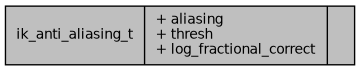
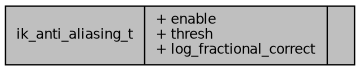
node "ik_anti_aliasing_t": text "+ aliasing" -> "+ enable"
